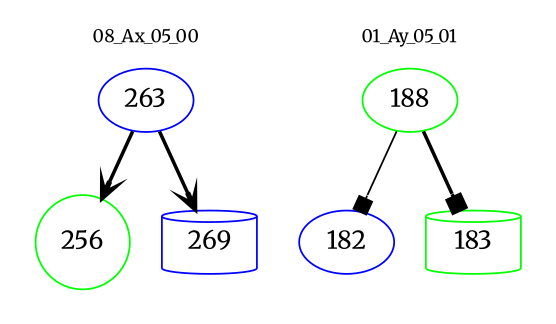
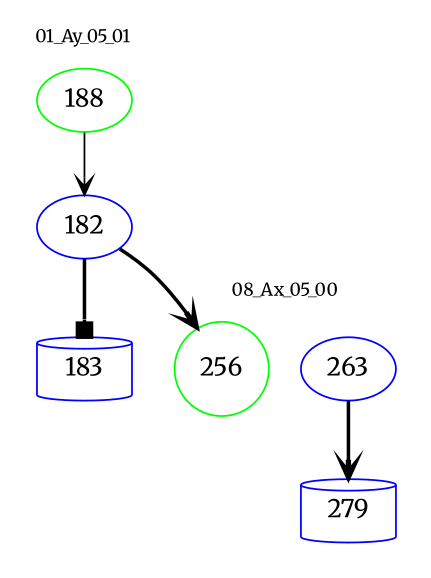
edge "263" -> "256": now "182" -> "256"
edge "188" -> "182": arrowhead box -> vee
edge "188" -> "183": now "182" -> "183"
node "269": label "269" -> "279"
node "183": color green -> blue
